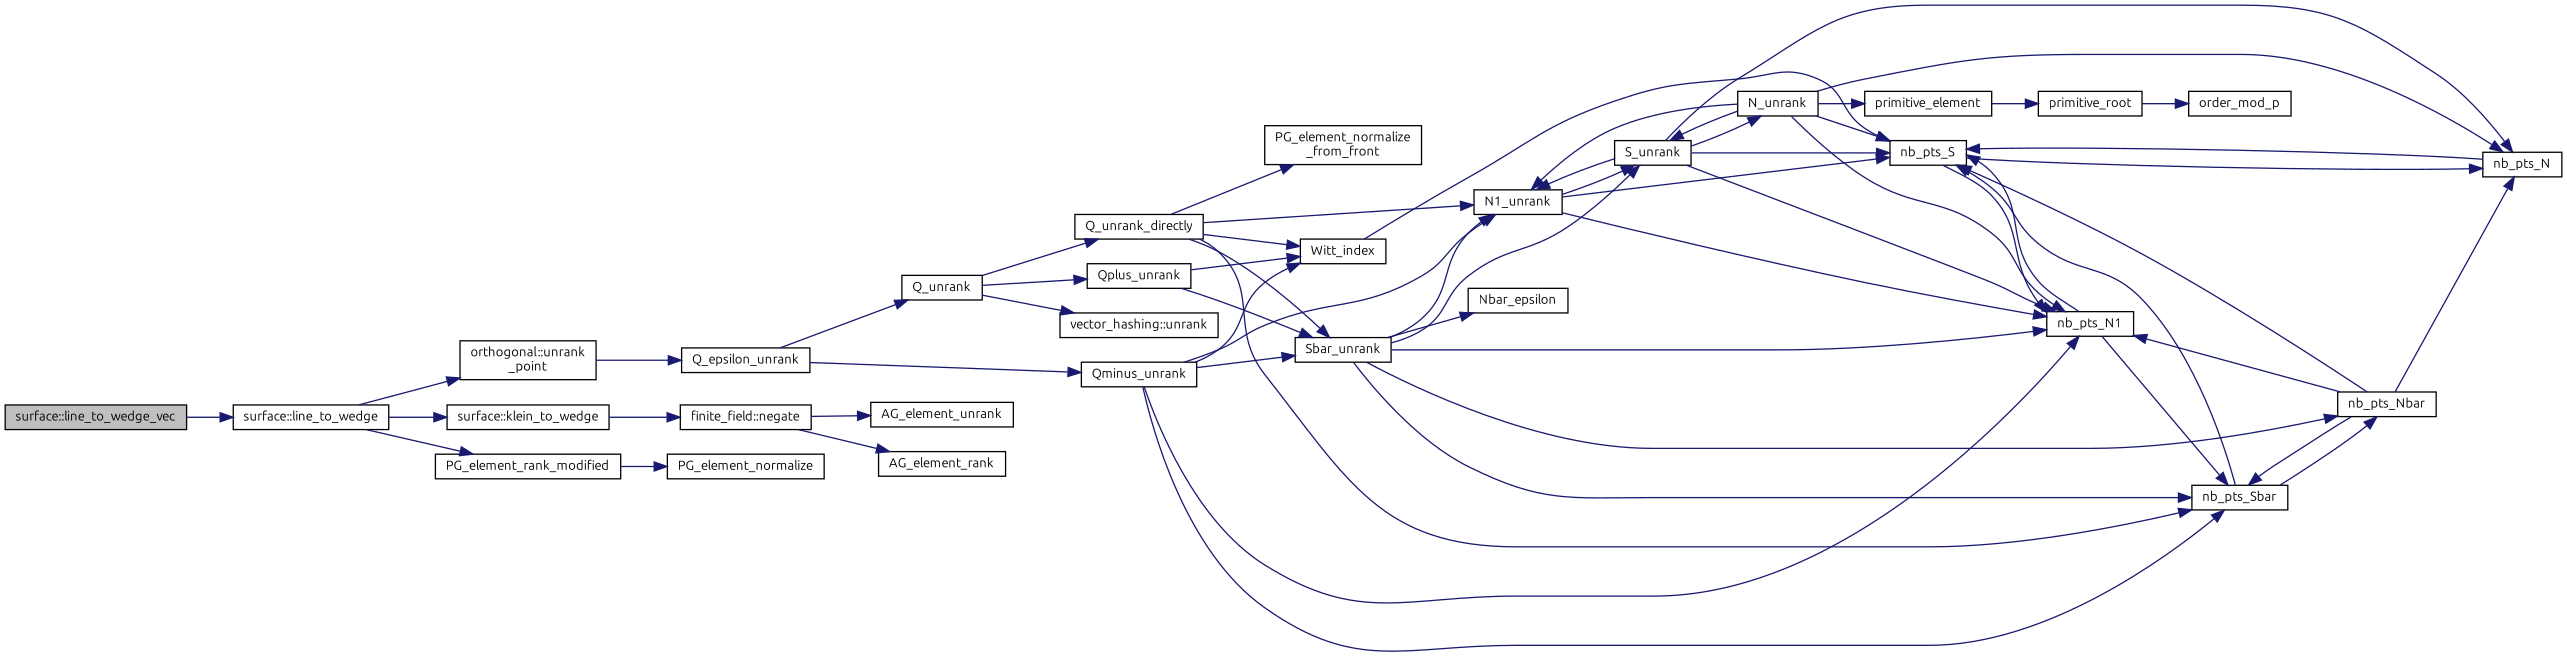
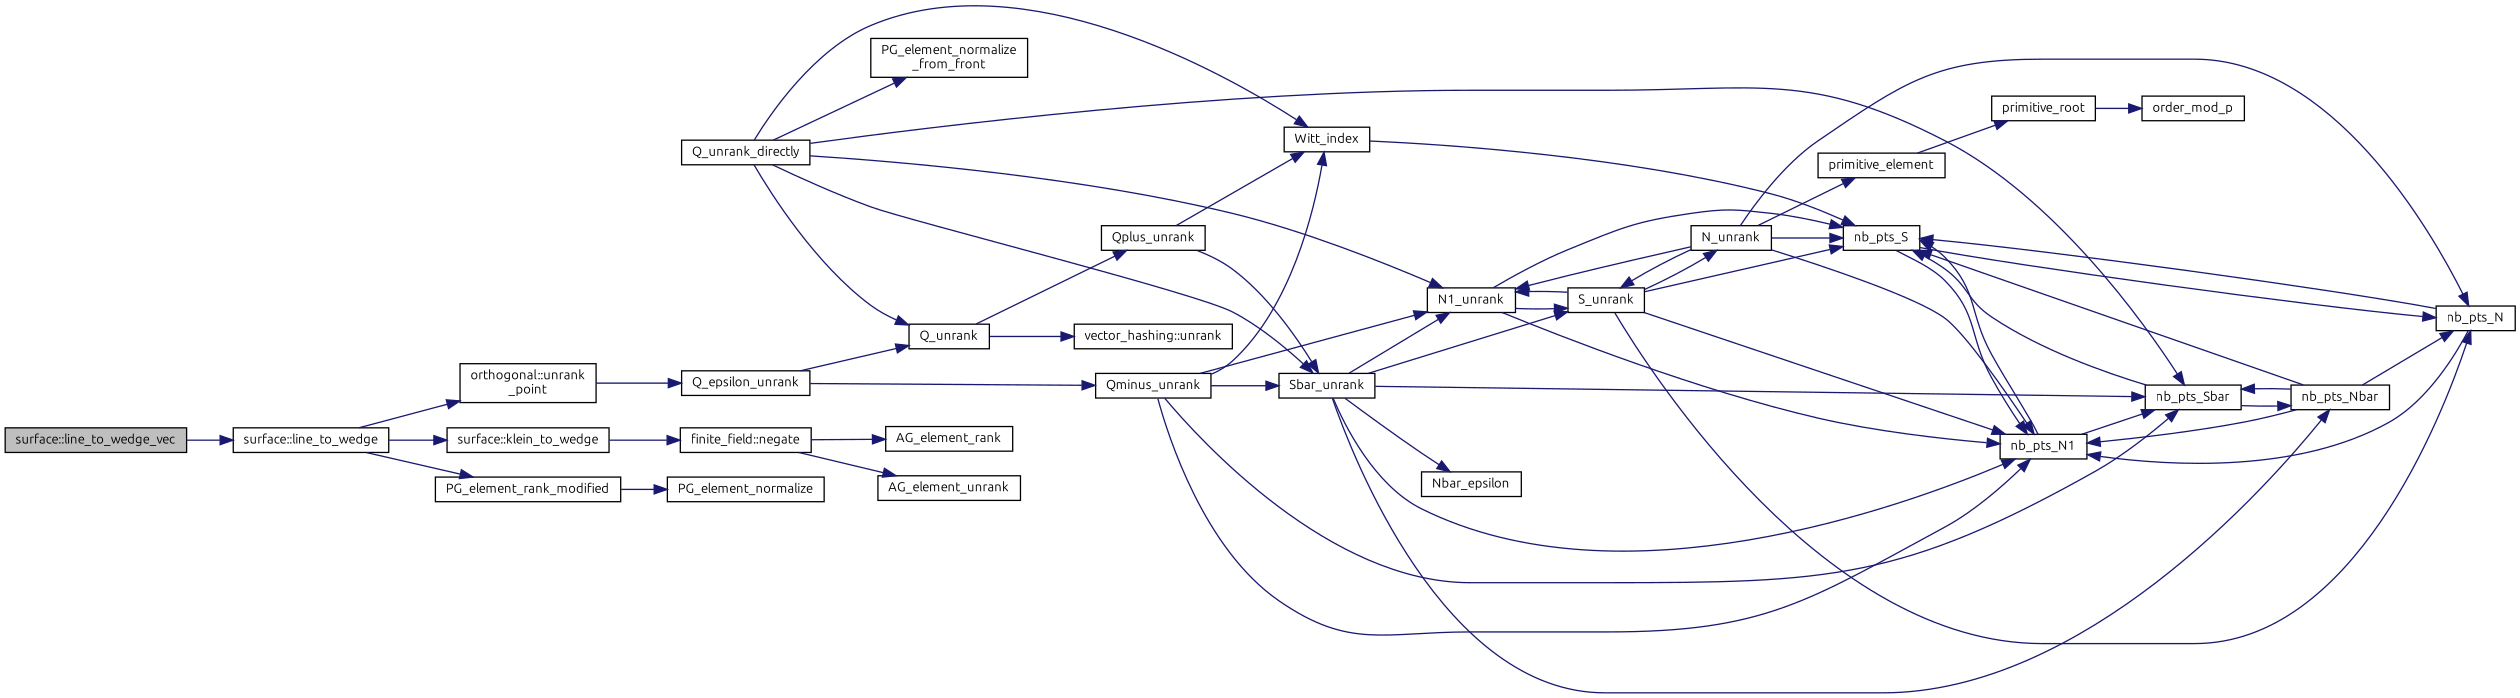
edge "Q_unrank" -> "Q_unrank_directly": reversed
edge "nb_pts_N" -> "nb_pts_N1": added
